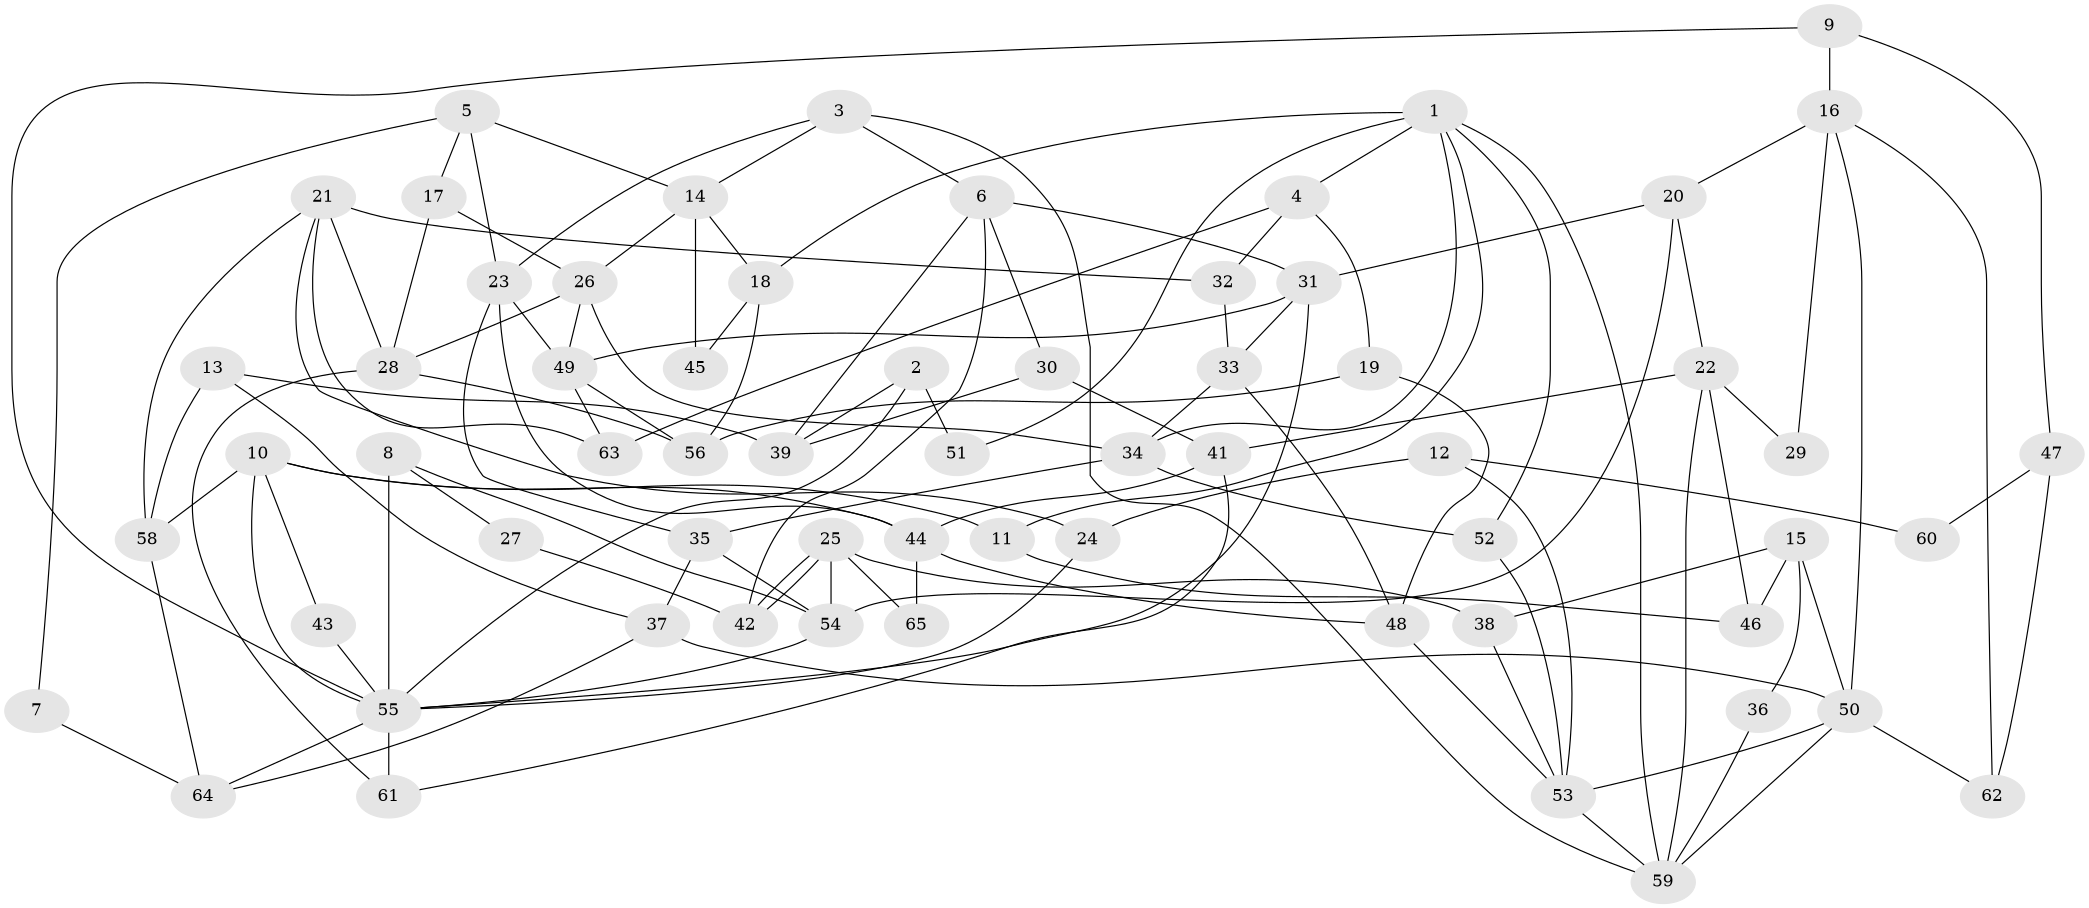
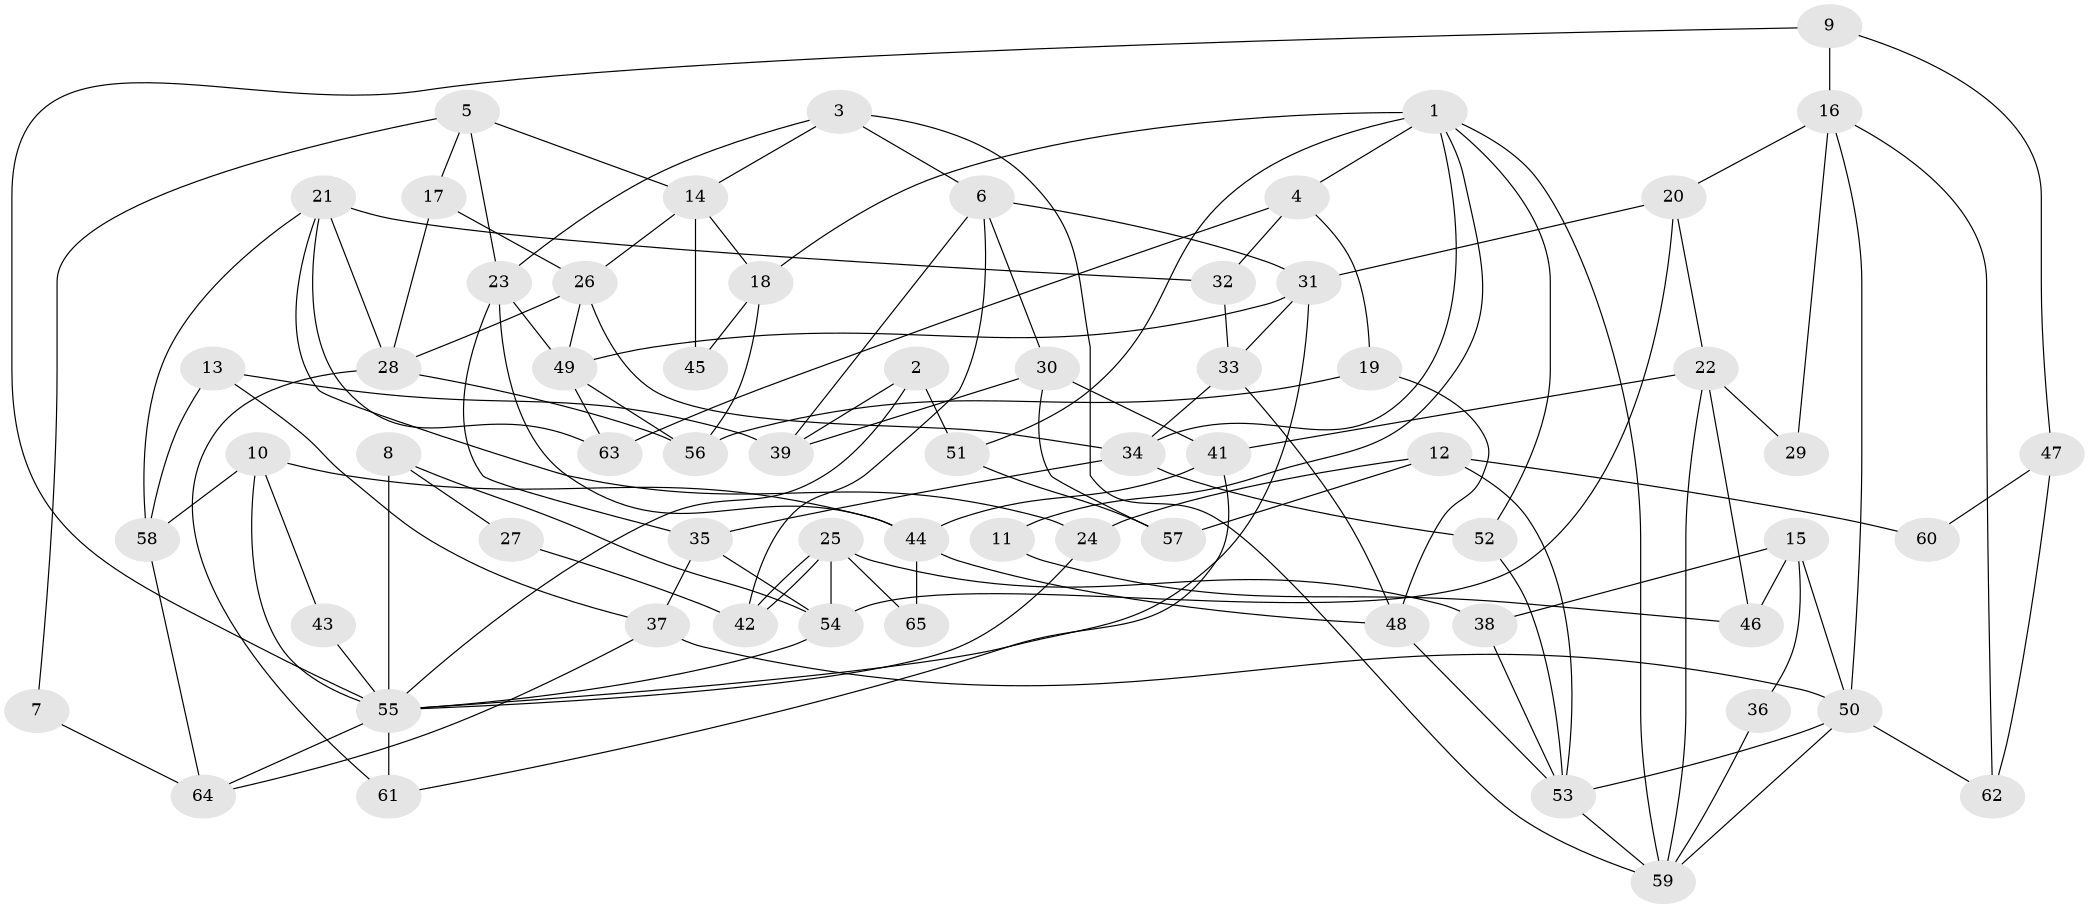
edge "10" -- "11": removed
node "57": added
